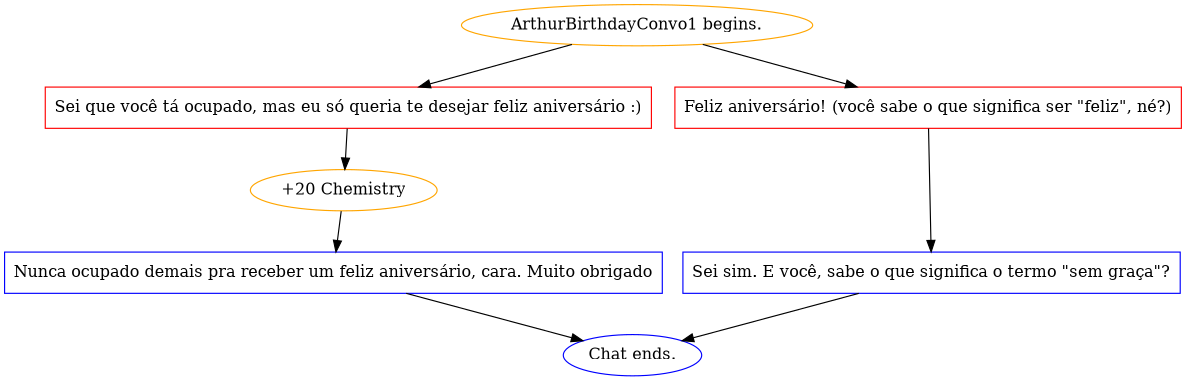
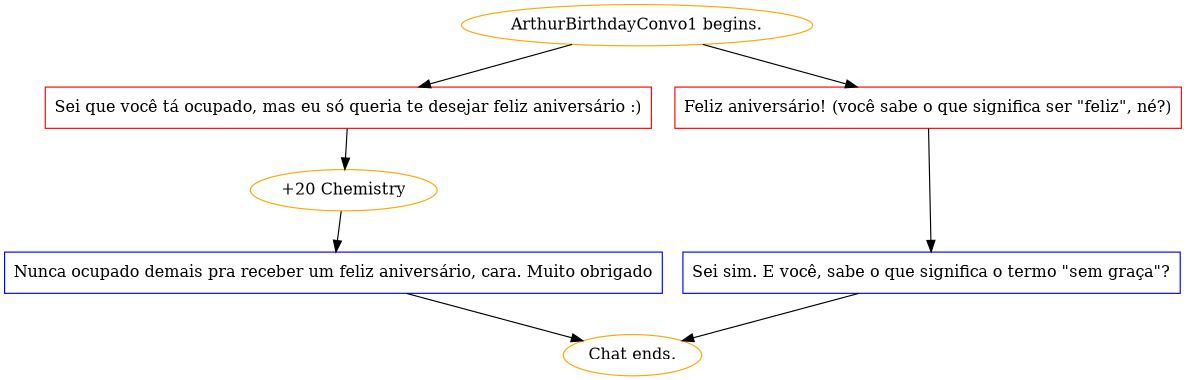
node "Chat ends.": color blue -> orange
